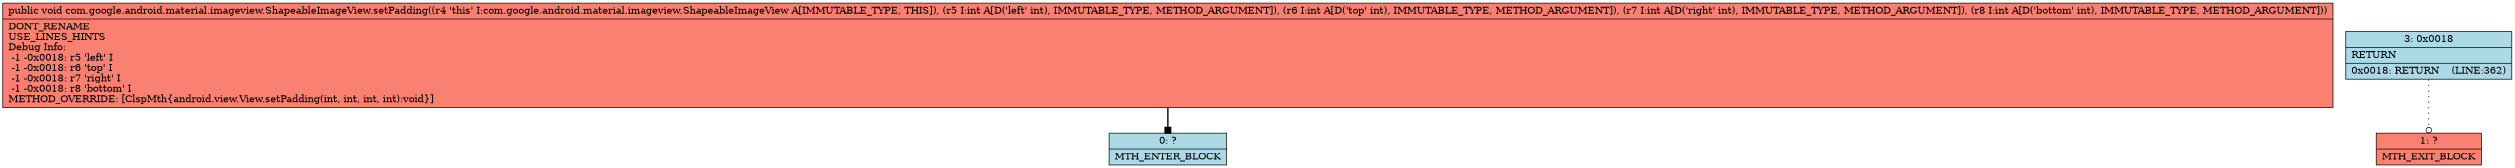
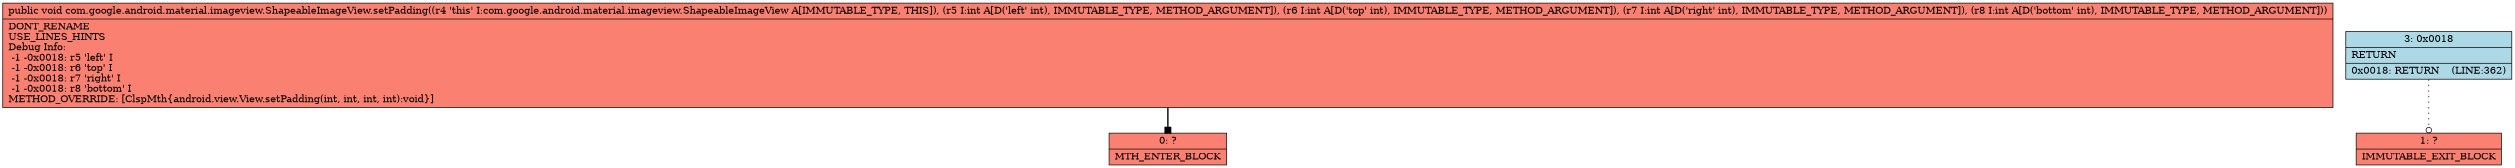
node "0: ?": fillcolor lightblue -> salmon
node "1: ?": text "MTH_EXIT_BLOCK" -> "IMMUTABLE_EXIT_BLOCK"
